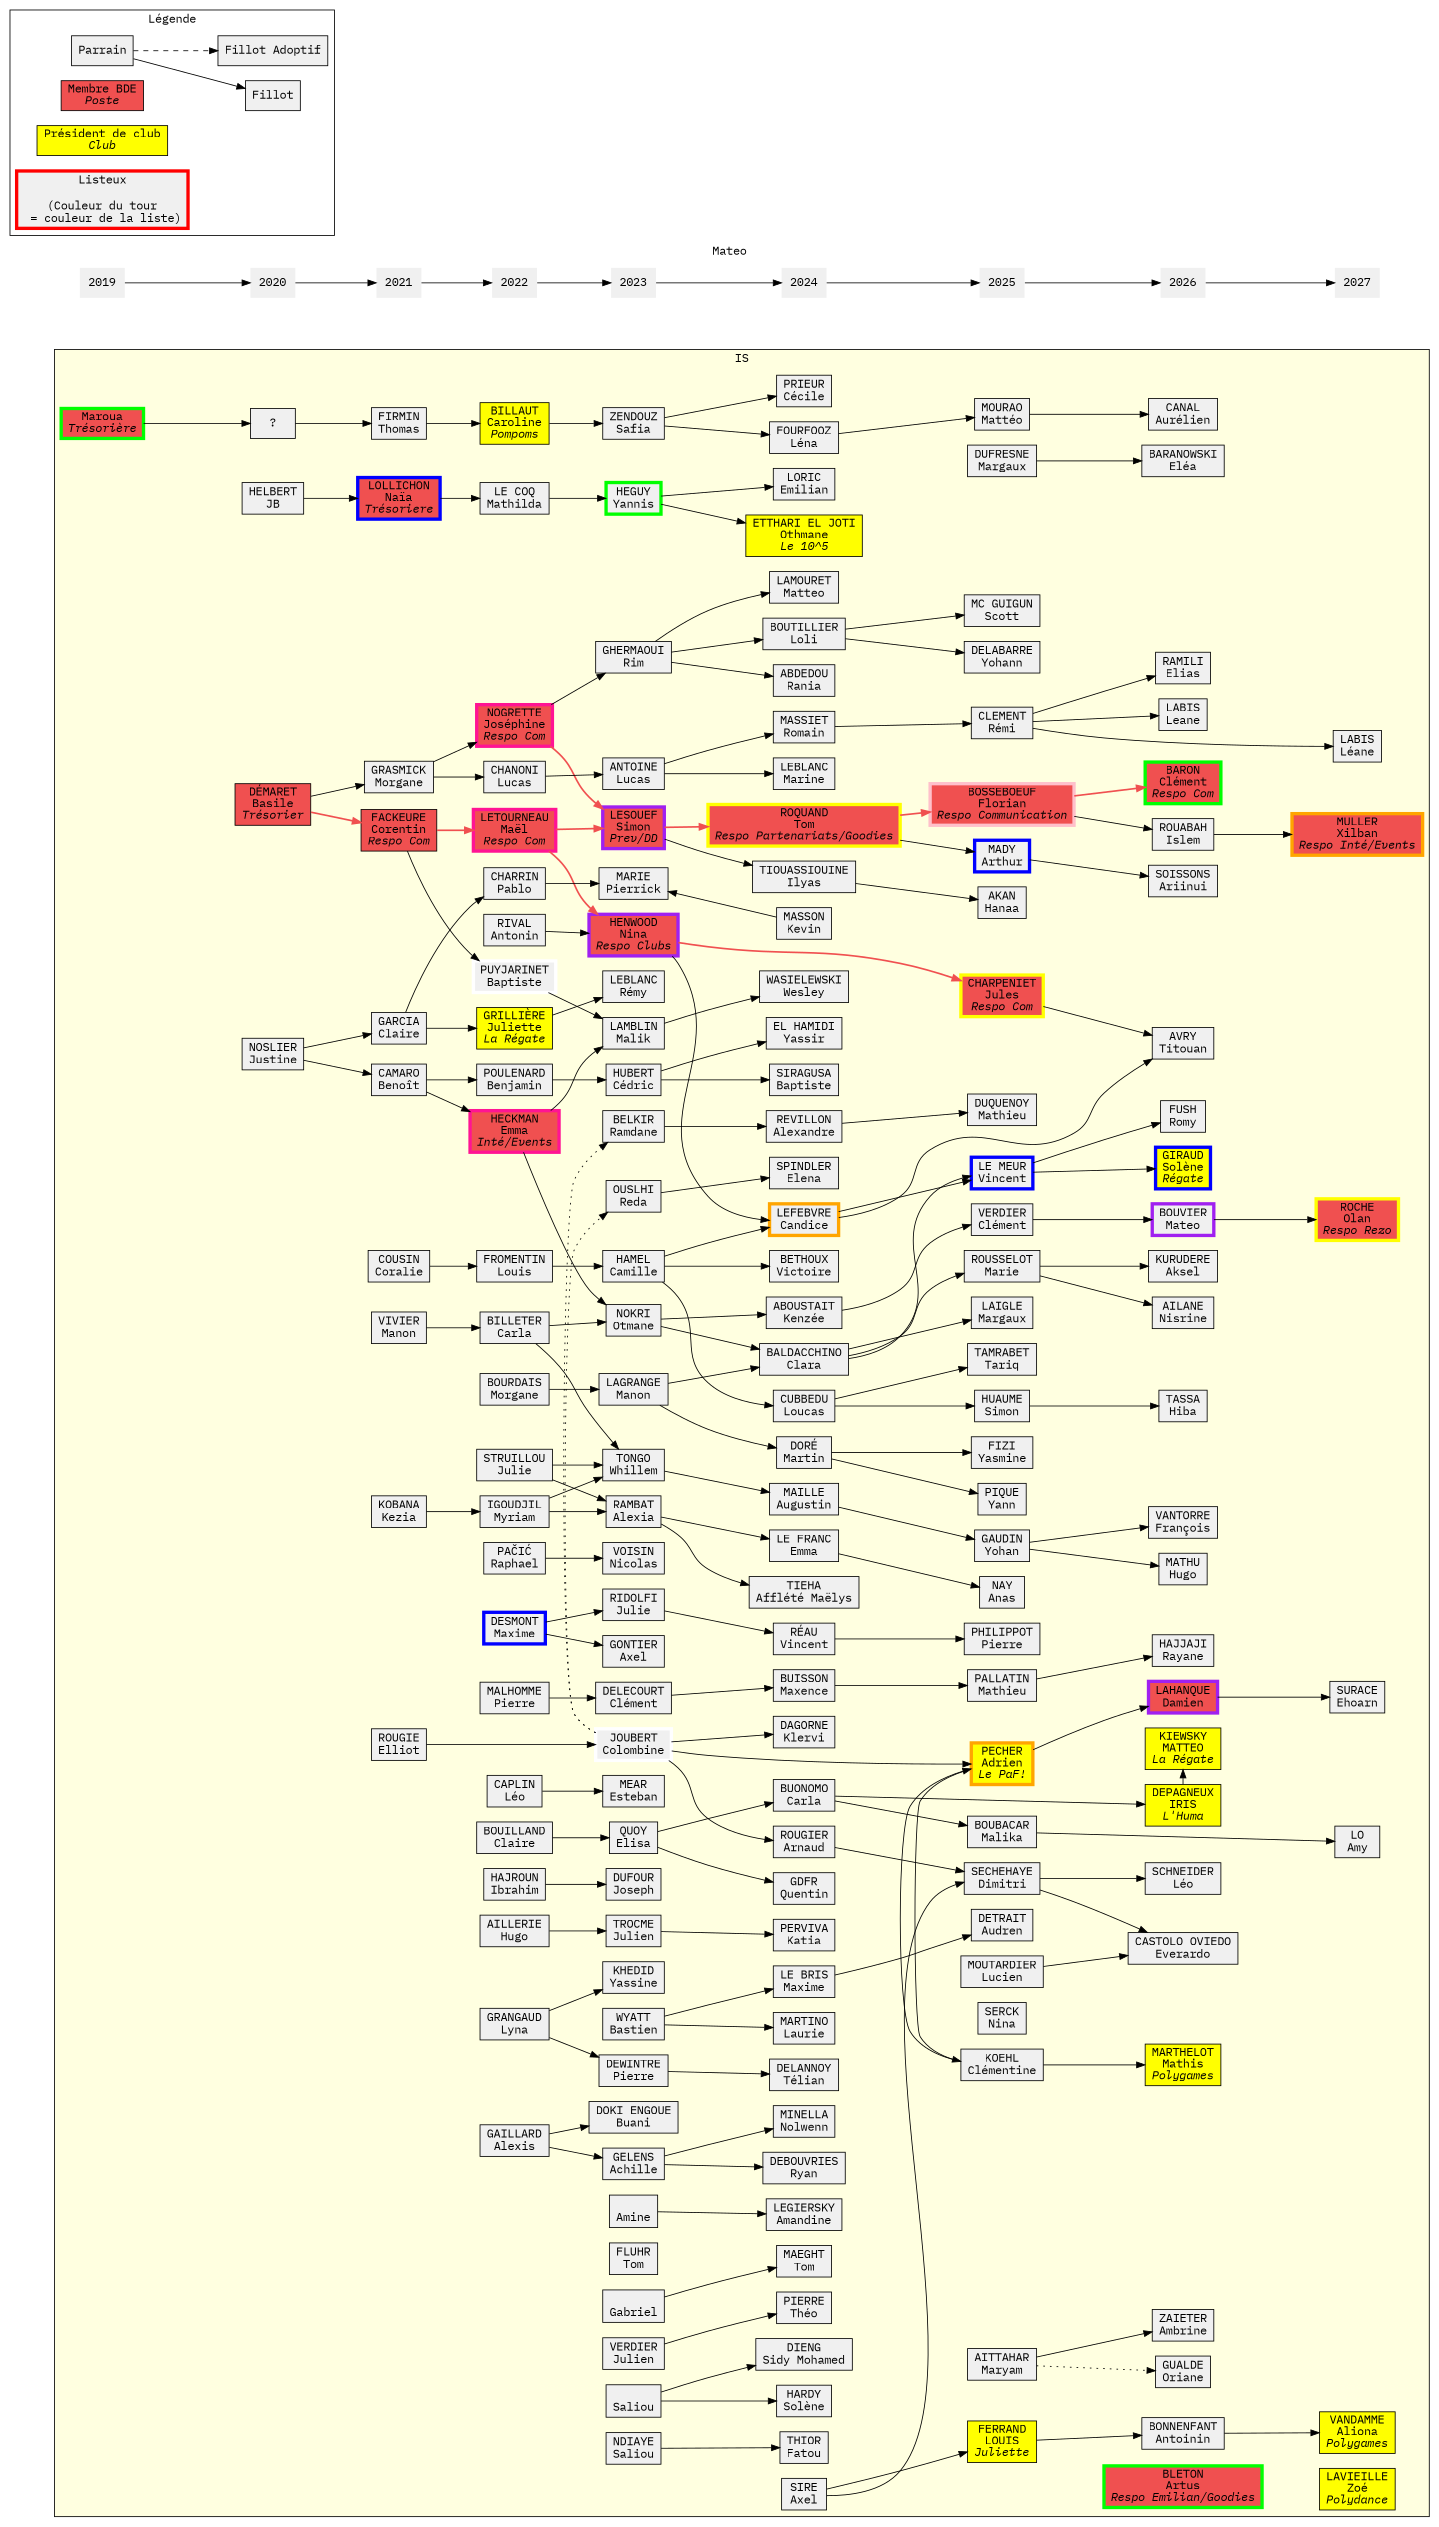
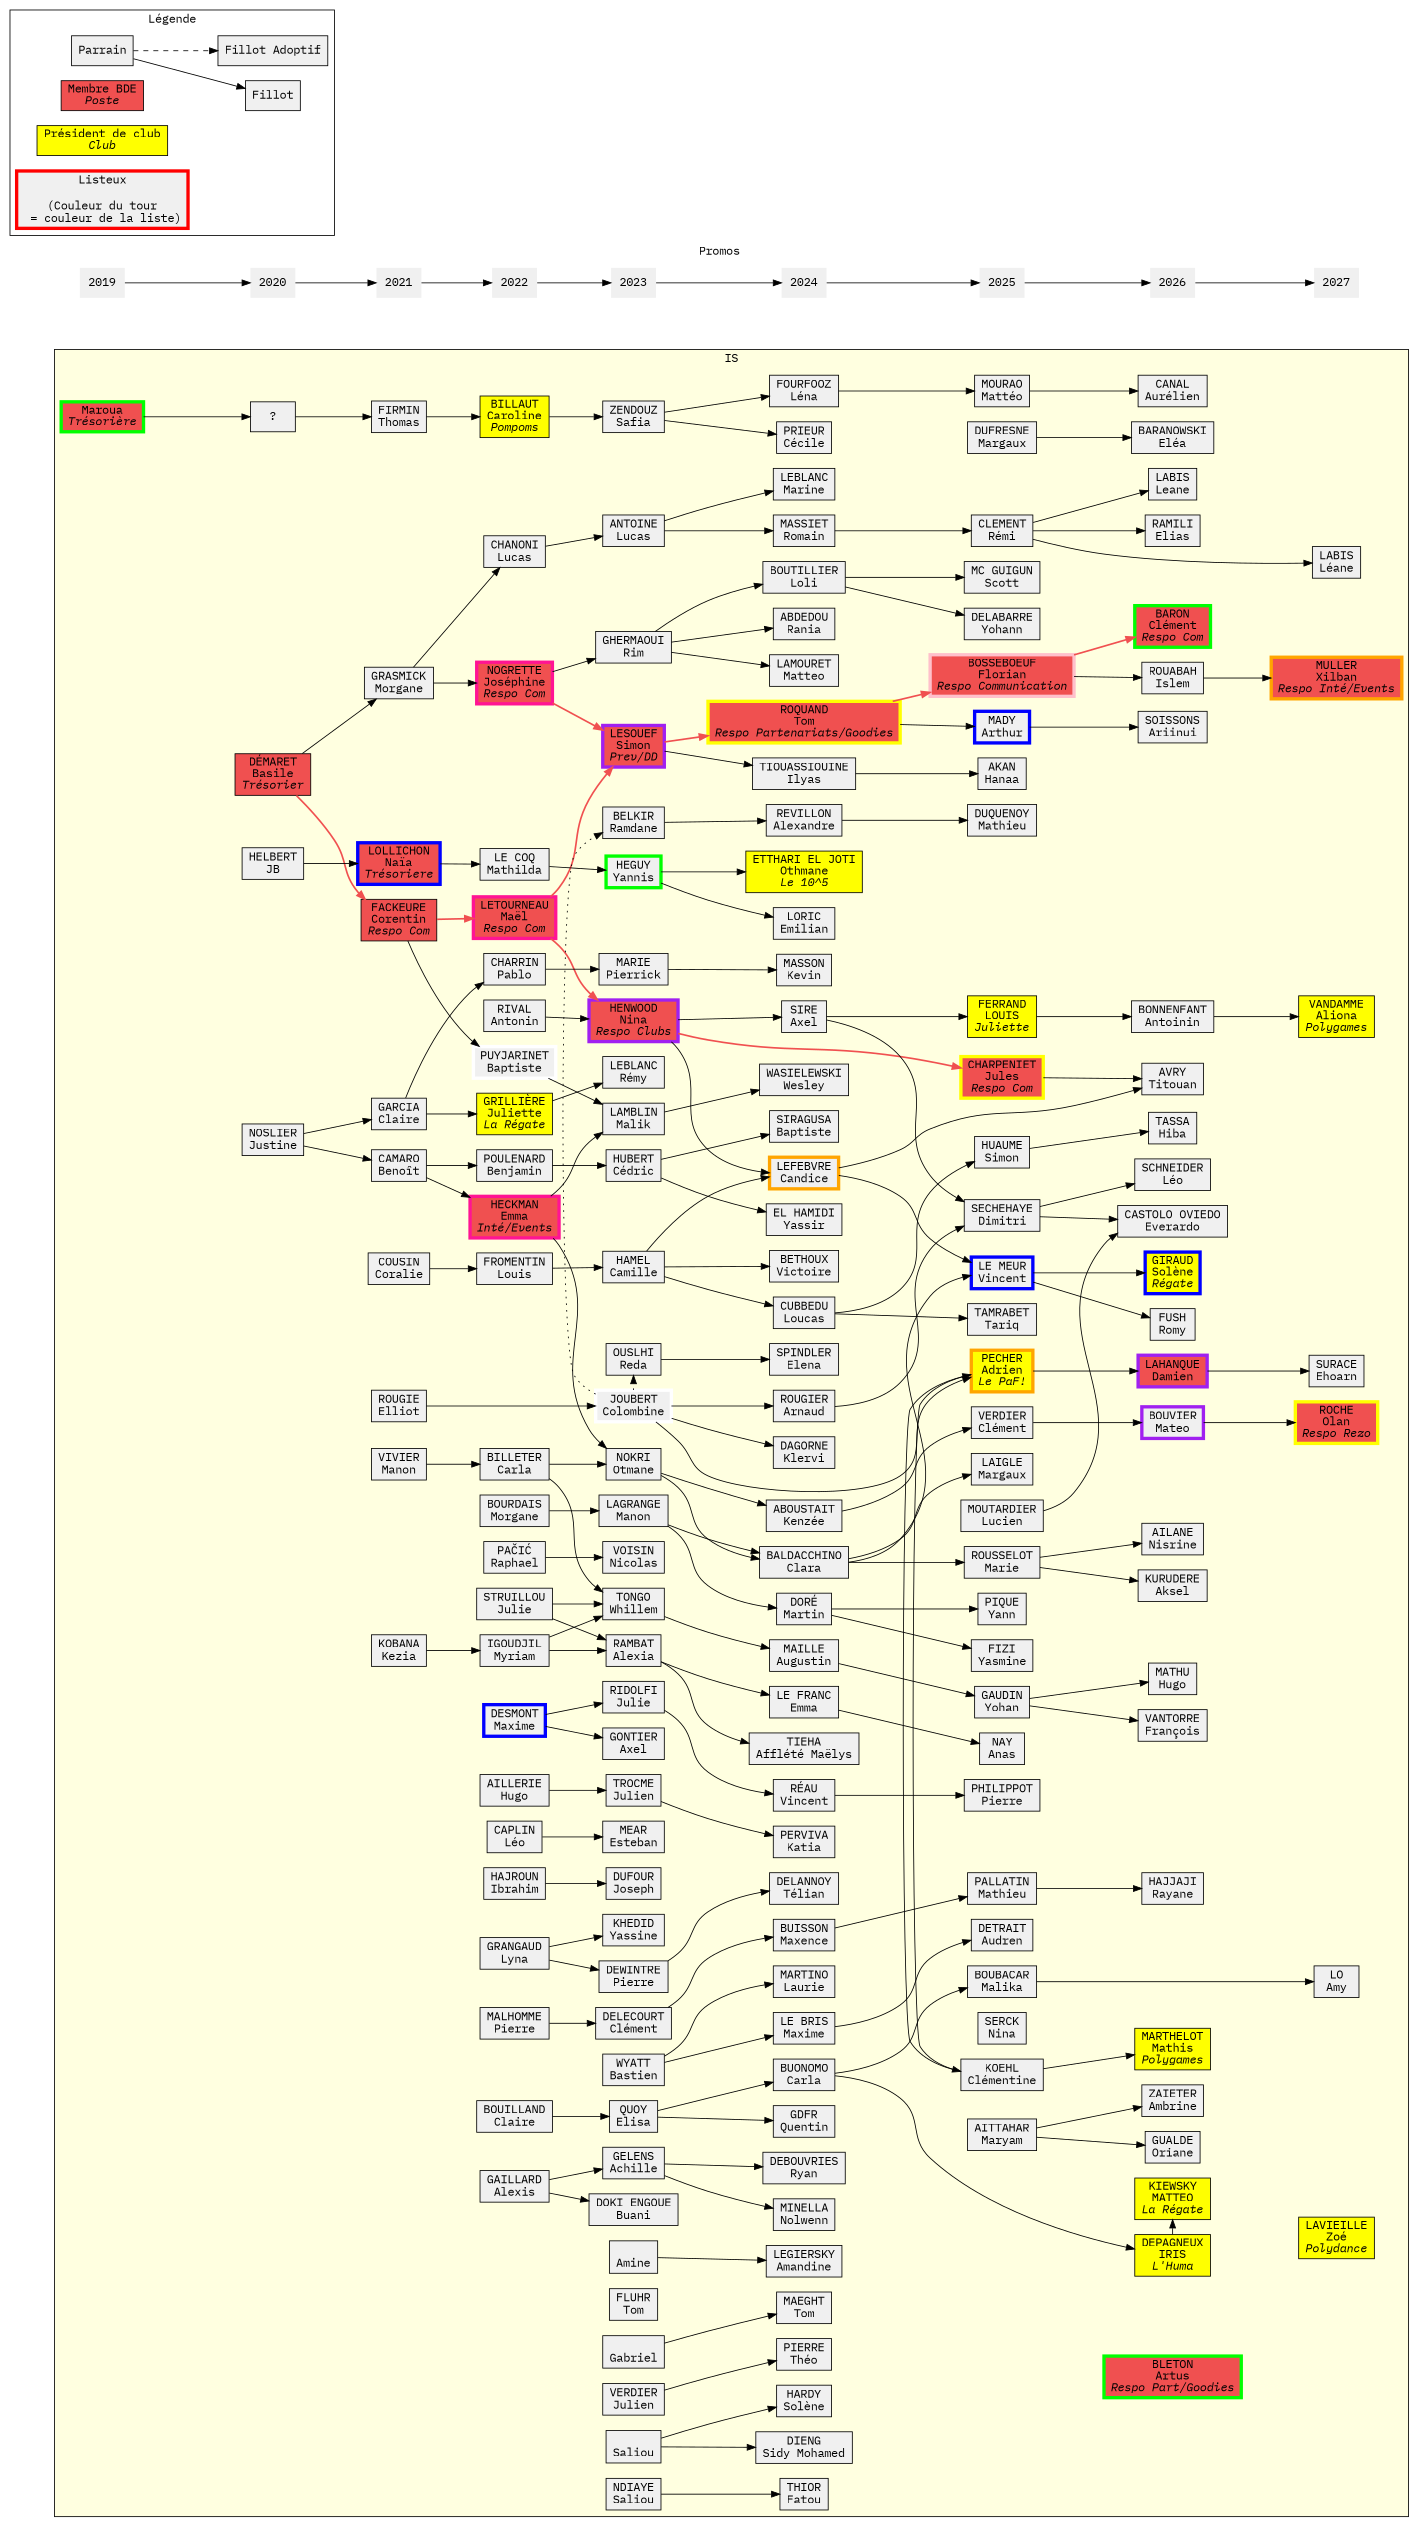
cluster "Mateo": label "Mateo" -> "Promos"
edge "MASSON Kevin" -> "MARIE Pierrick": reversed
edge "HENWOOD" -> "SIRE Axel": added
edge "AITTAHAR Maryam" -> "GUALDE Oriane": style dotted -> solid
node "BLETON": text "Respo Emilian/Goodies" -> "Respo Part/Goodies"
